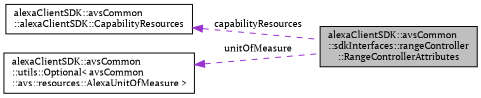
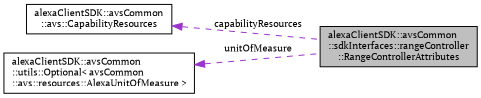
node "alexaClientSDK::avsCommon ::alexaClientSDK::CapabilityResources": label "alexaClientSDK::avsCommon ::alexaClientSDK::CapabilityResources" -> "alexaClientSDK::avsCommon ::avs::CapabilityResources"
